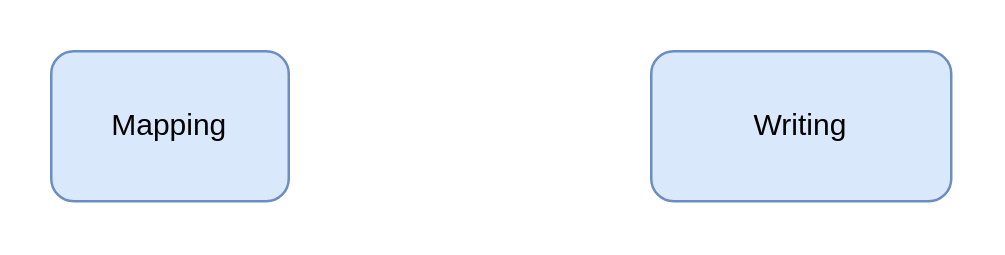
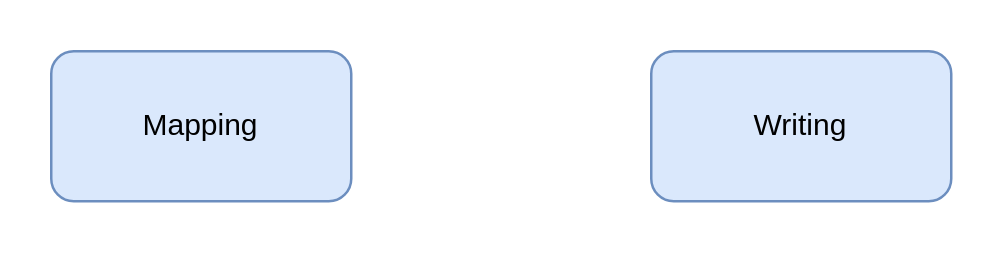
node "Mapping": size 238x150 -> 300x150
